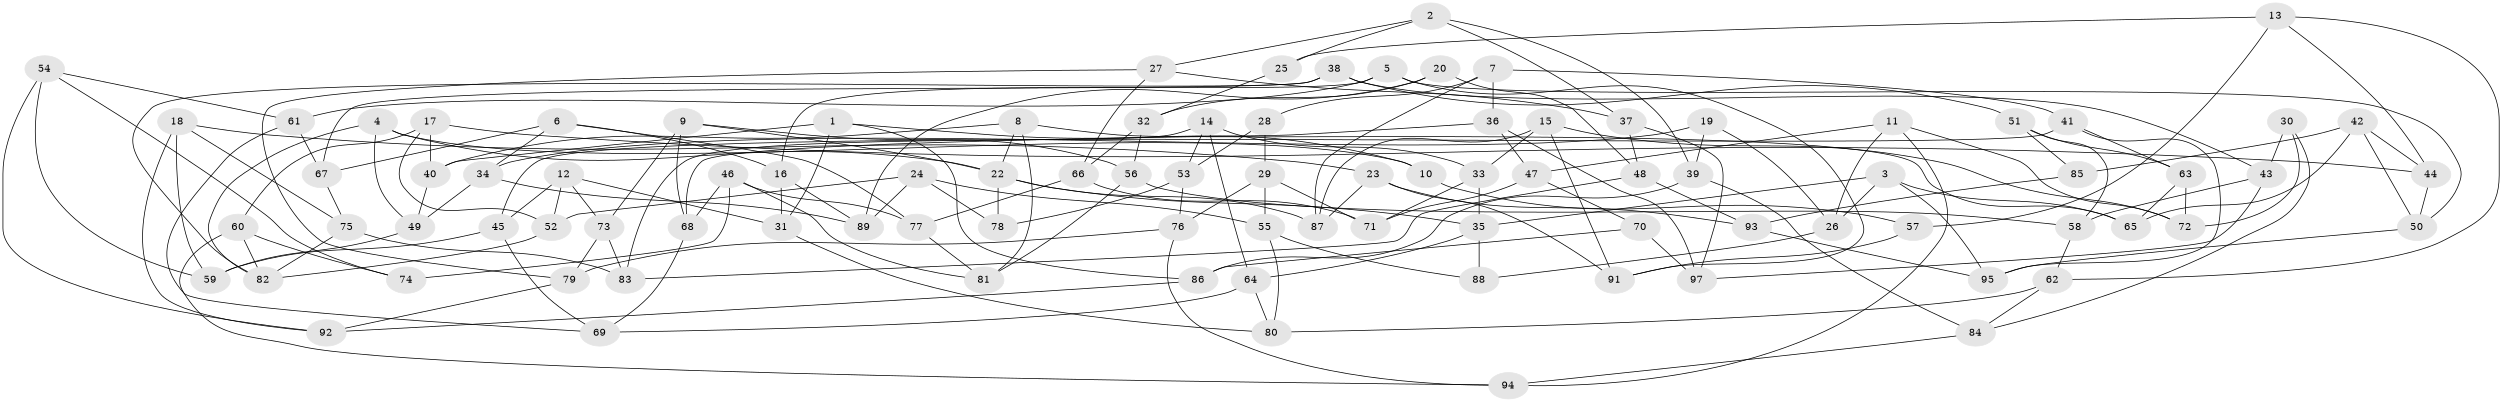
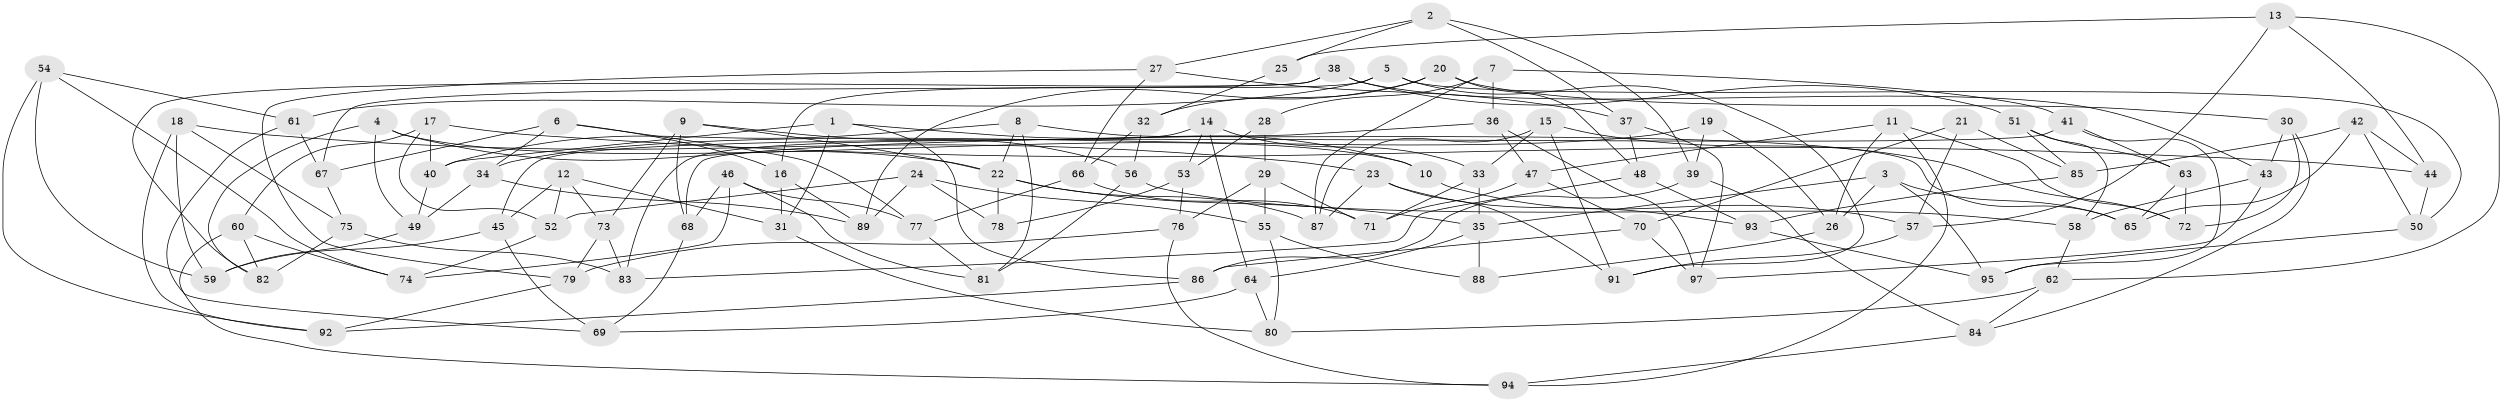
edge "20" -- "30": added
node "21": added
edge "52" -- "82": now "52" -- "74"
